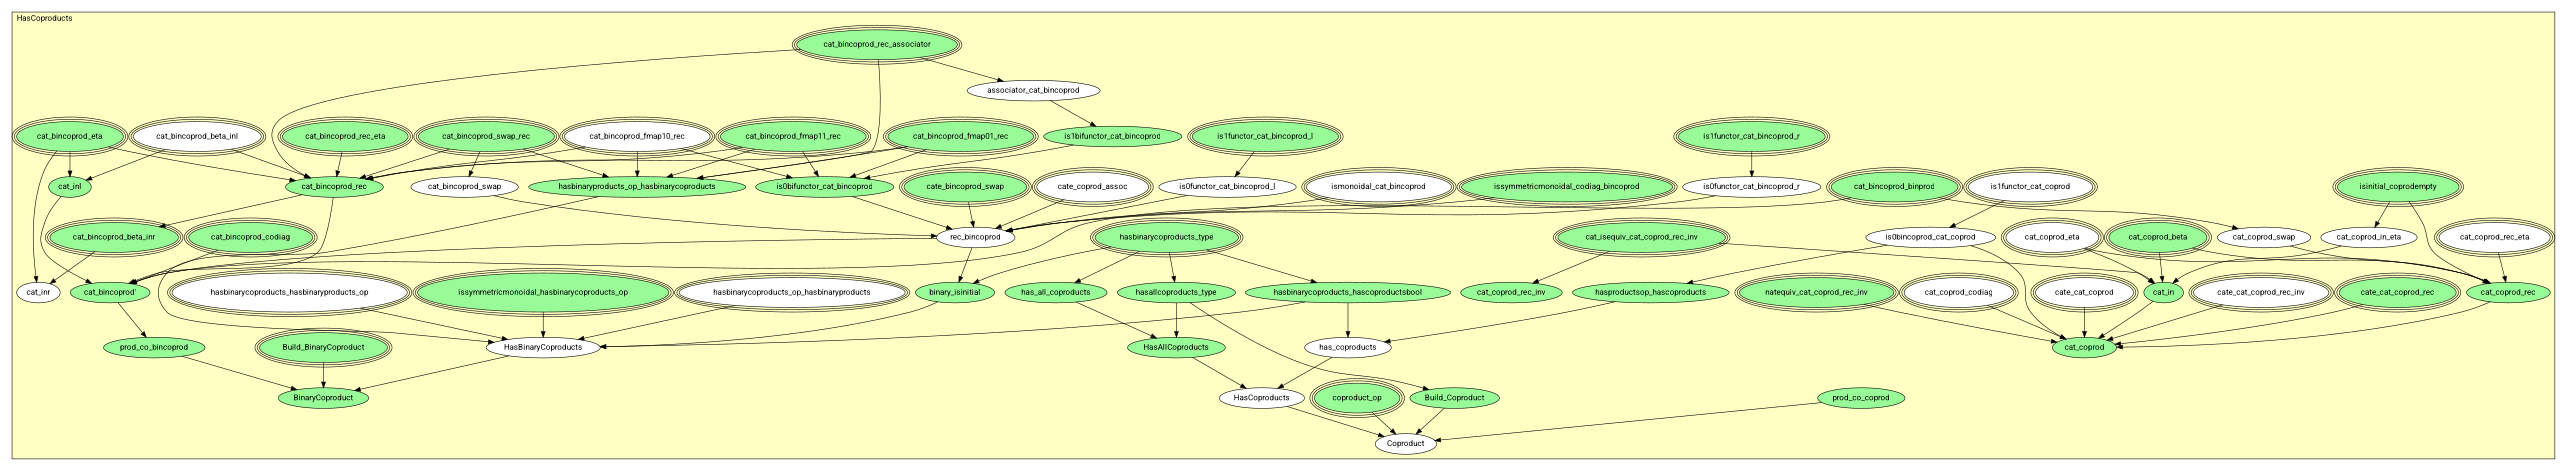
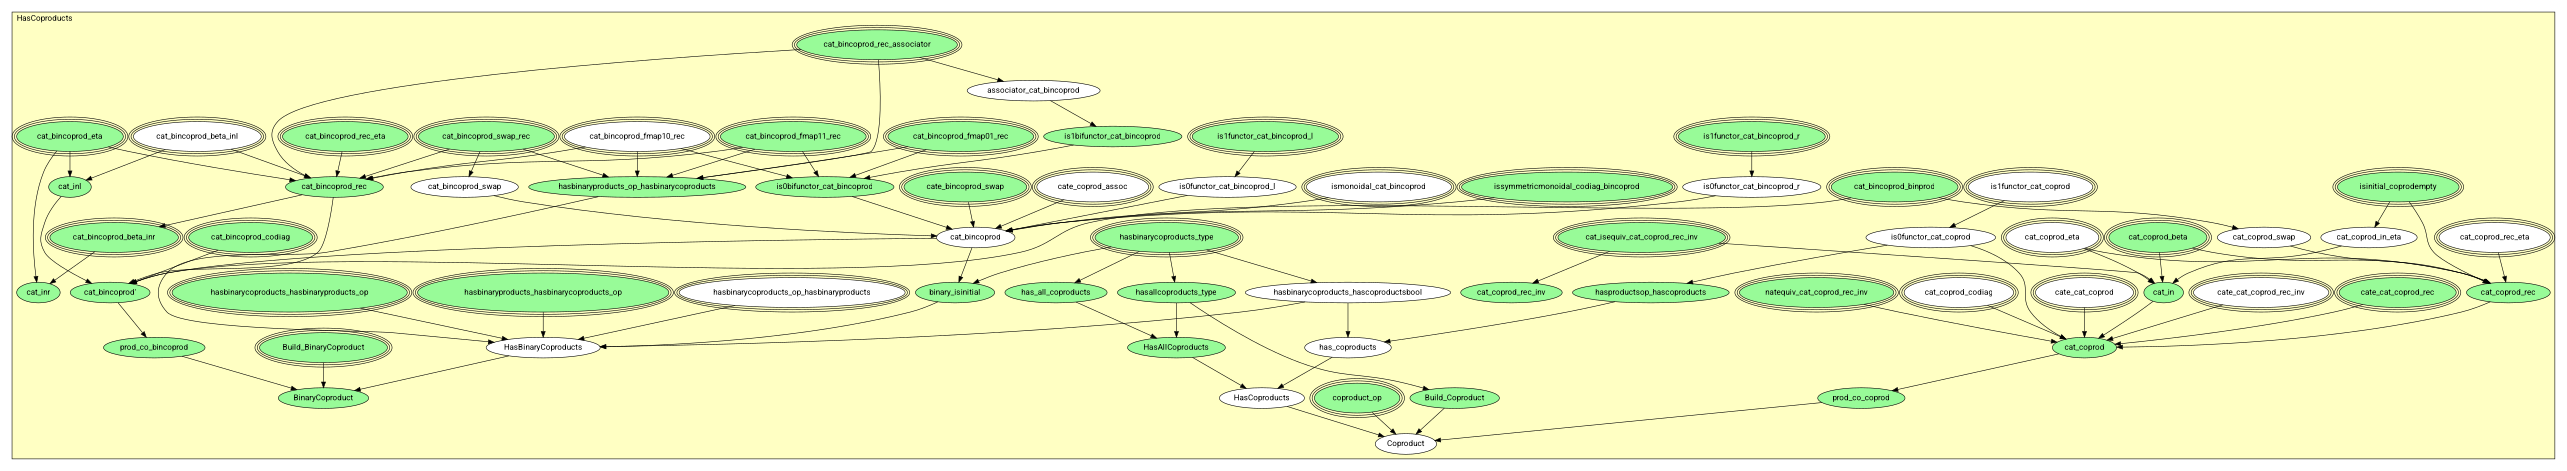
edge "cat_bincoprod_fmap01_rec" -> "cat_bincoprod_rec": removed
node "rec_bincoprod": label "rec_bincoprod" -> "cat_bincoprod"
node "is0bincoprod_cat_coprod": label "is0bincoprod_cat_coprod" -> "is0functor_cat_coprod"
node "cat_inr": fillcolor white -> palegreen
node "hasbinarycoproducts_hasbinaryproducts_op": fillcolor white -> palegreen
node "issymmetricmonoidal_hasbinarycoproducts_op": label "issymmetricmonoidal_hasbinarycoproducts_op" -> "hasbinaryproducts_hasbinarycoproducts_op"
node "hasbinarycoproducts_hascoproductsbool": fillcolor palegreen -> white
edge "cat_coprod" -> "prod_co_coprod": added
